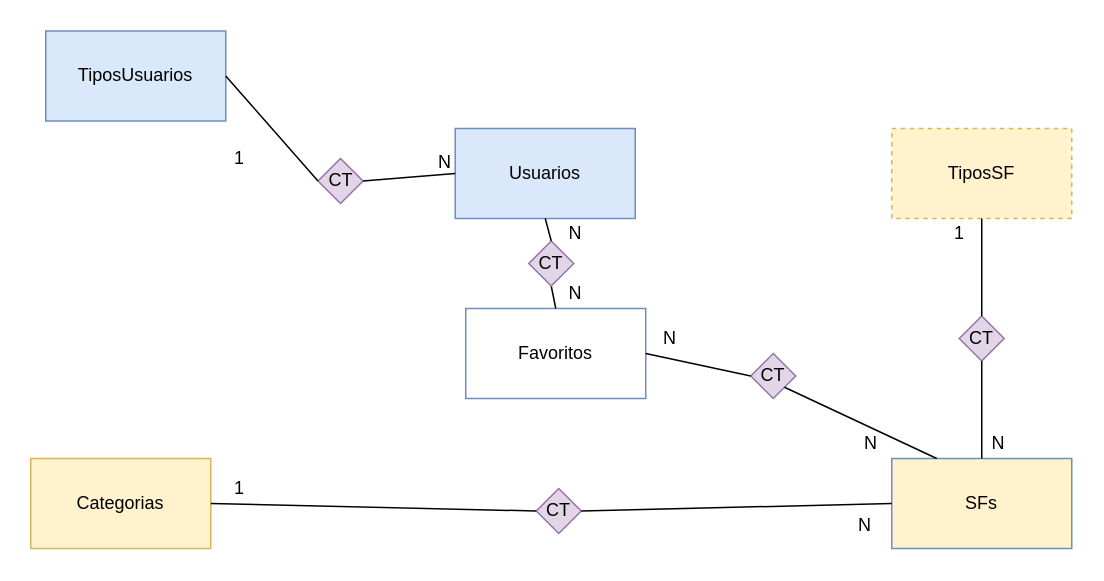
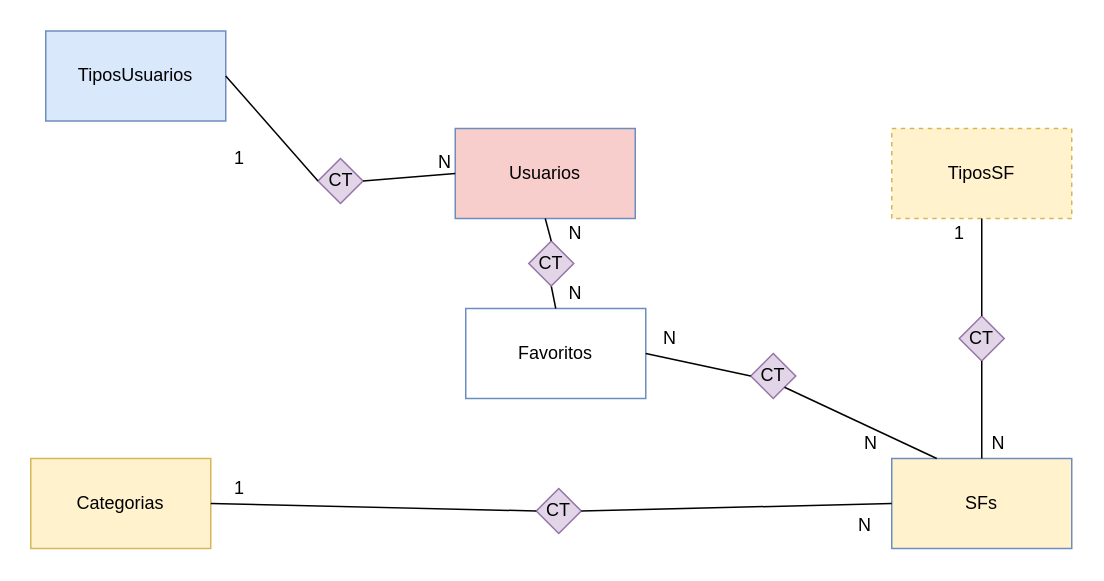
node "Usuarios": fillcolor #dae8fc -> #f8cecc
